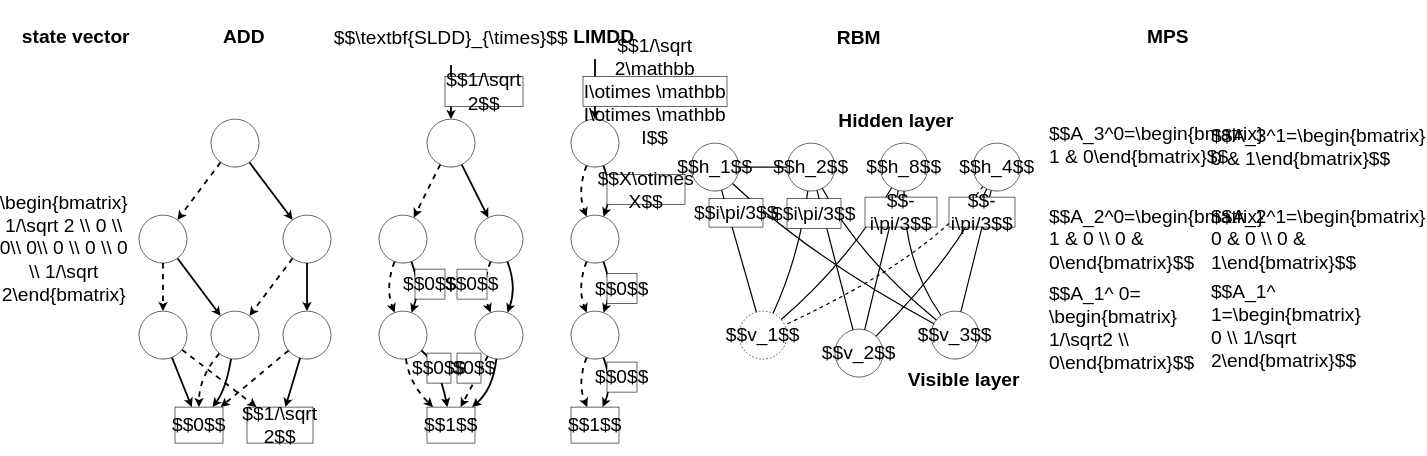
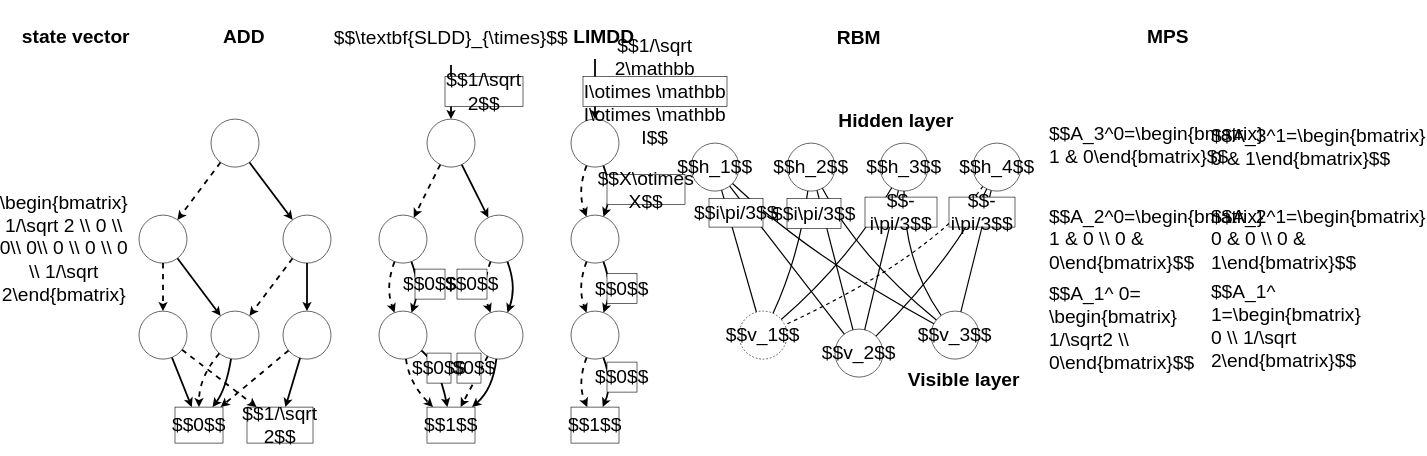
edge "$$h_1$$" -- "$$h_2$$": now "$$h_1$$" -- "$$v_2$$"
node "$$h_8$$": label "$$h_8$$" -> "$$h_3$$"
